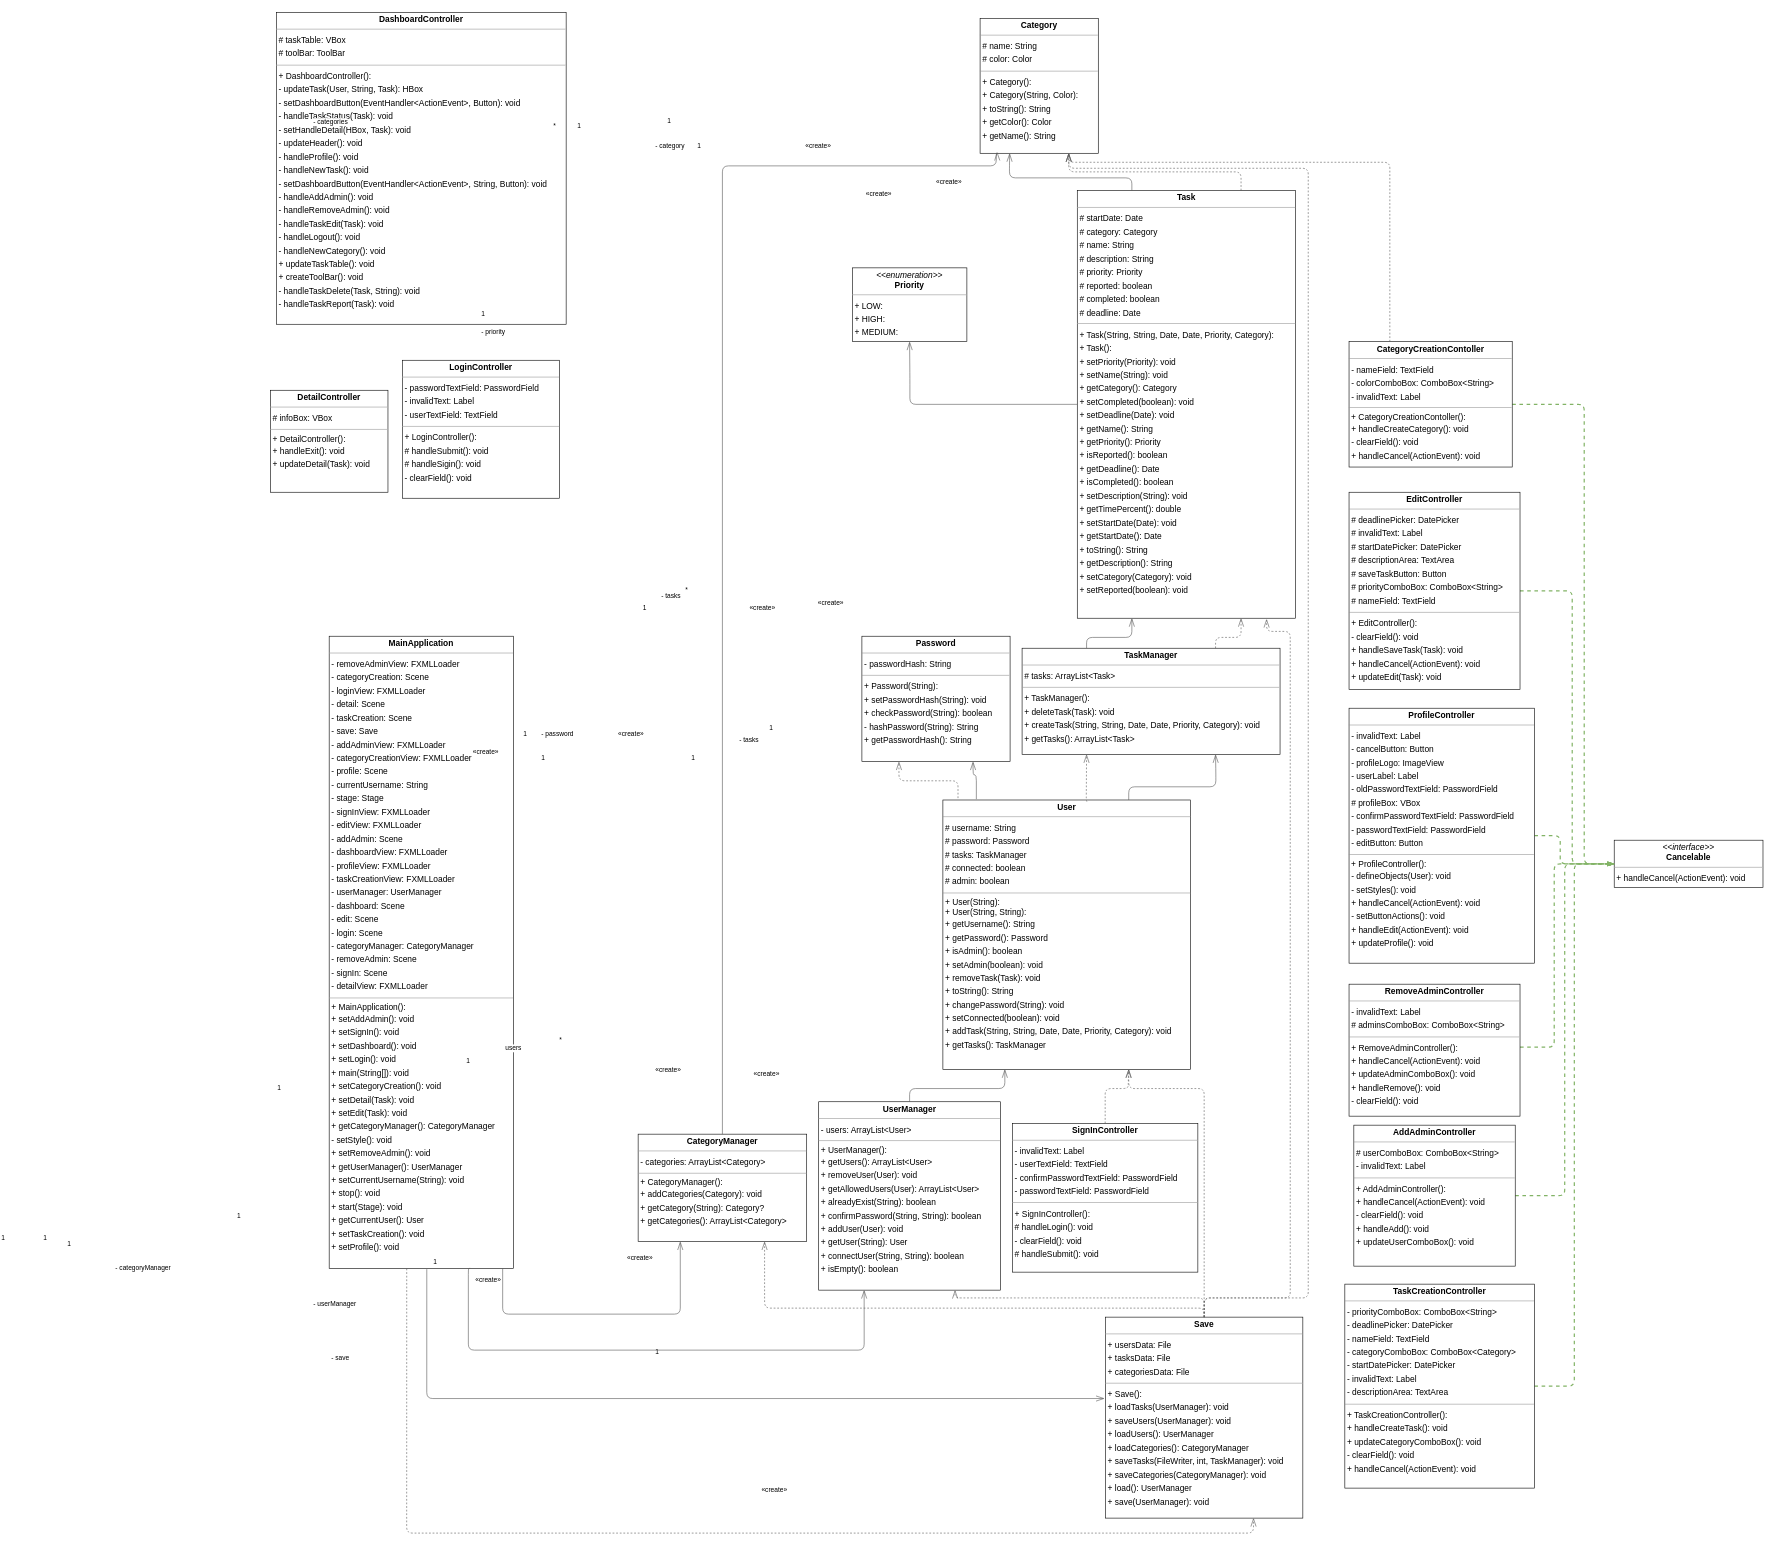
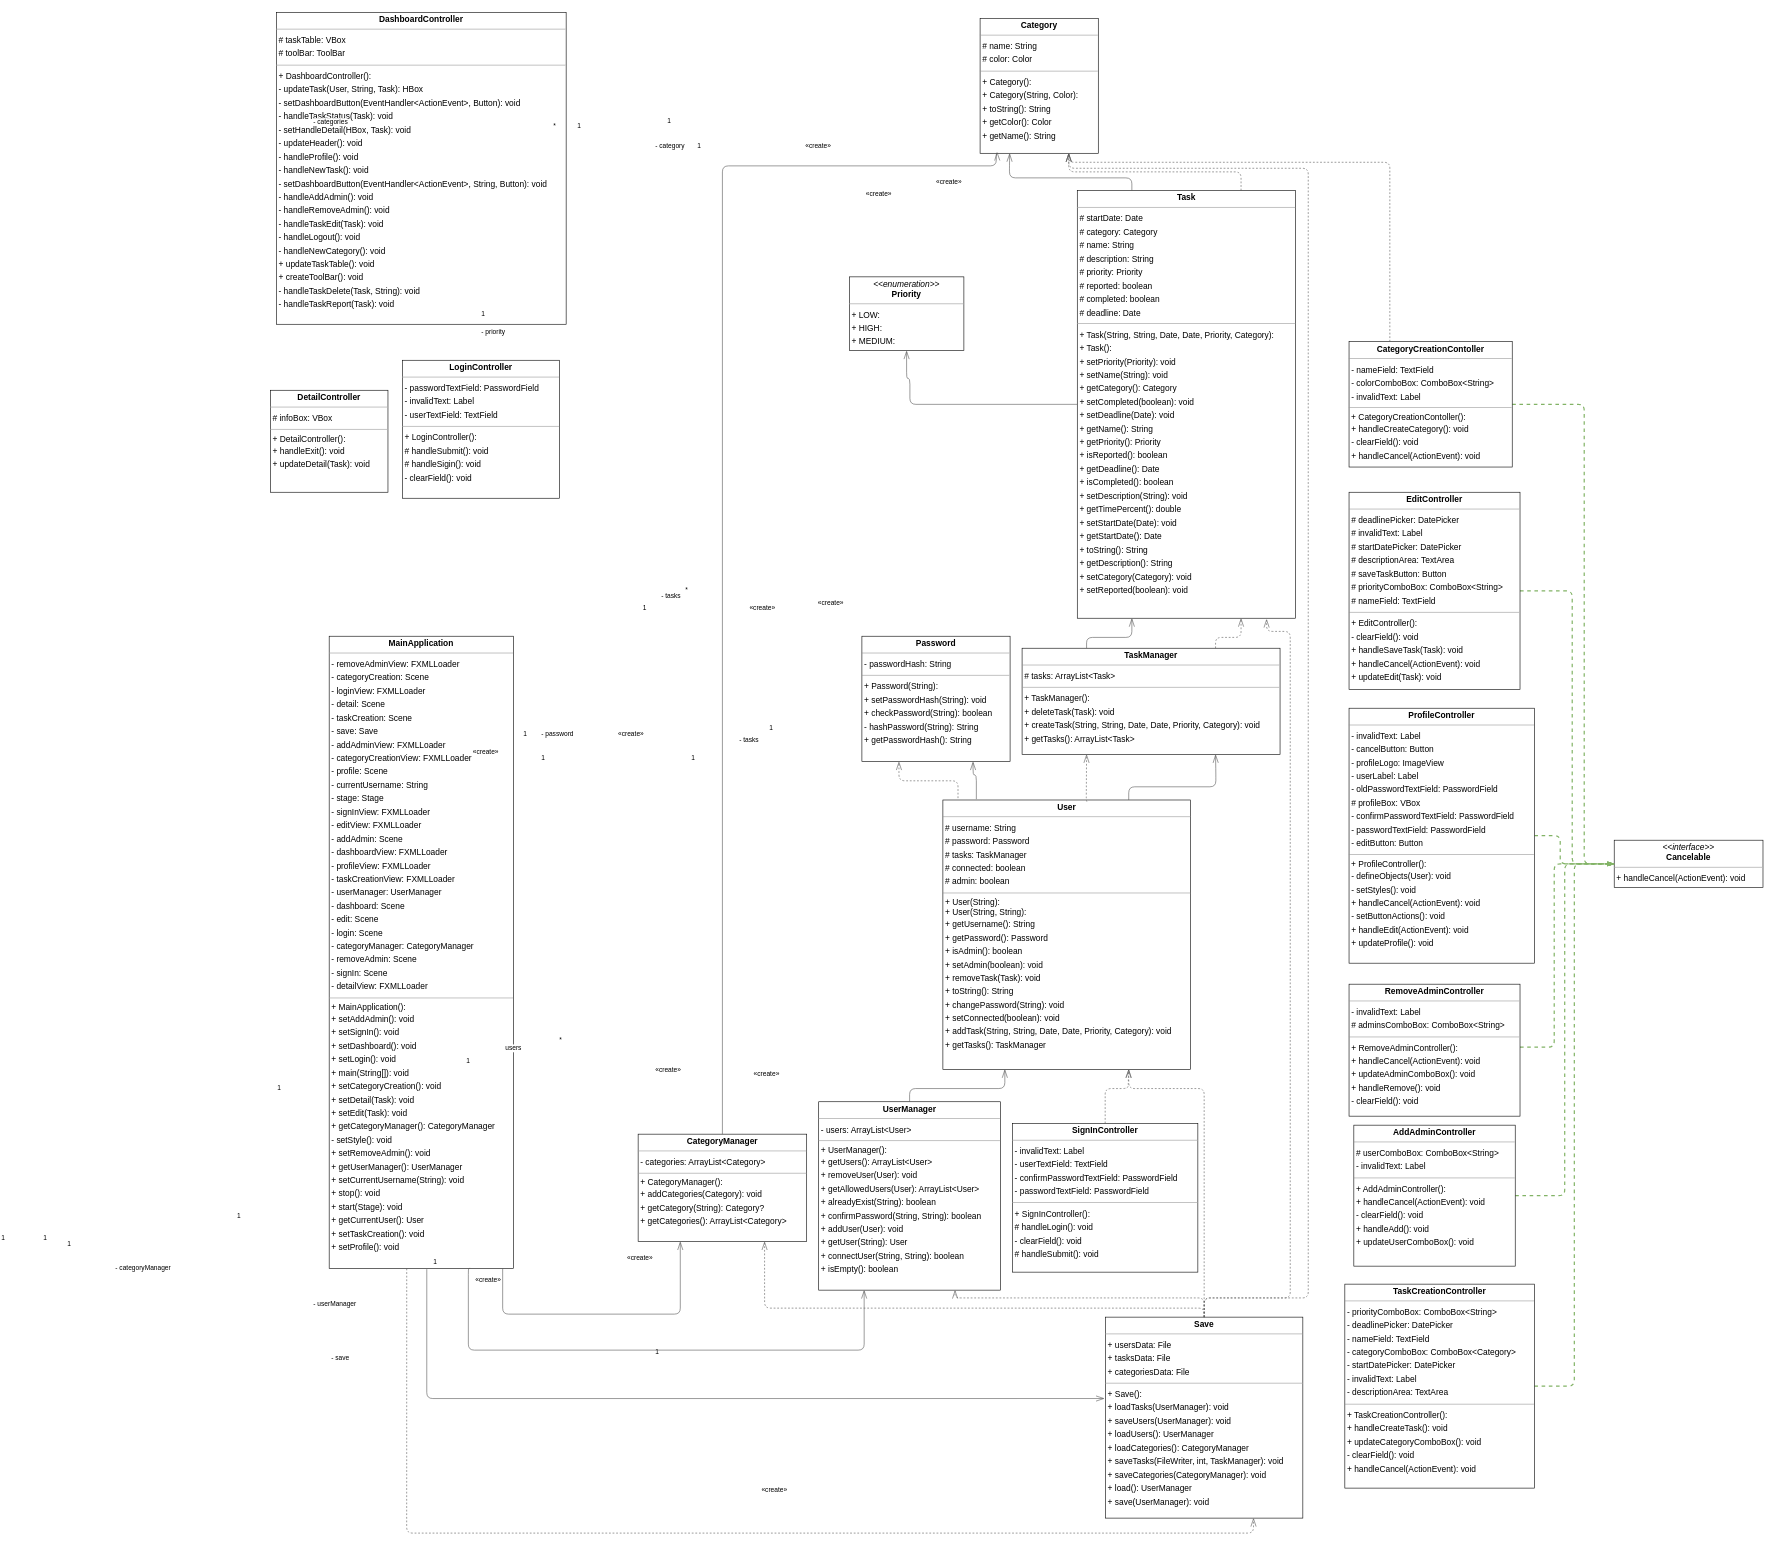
node "<<enumeration>> Priority + LOW: + HIGH: + MEDIUM:": moved (910, 305) -> (907, 314)
